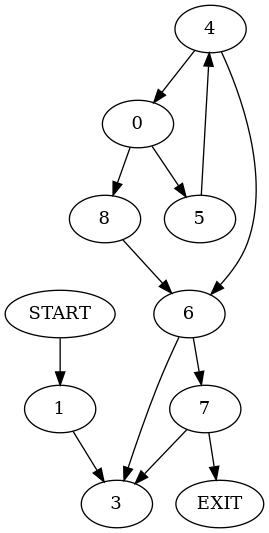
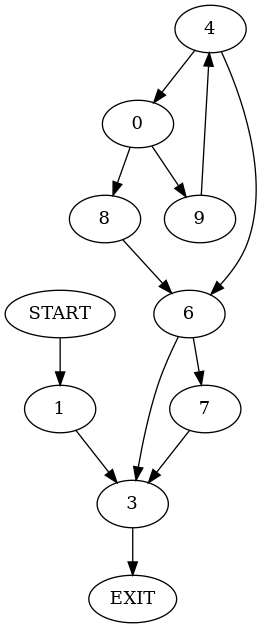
node "5": label "5" -> "9"
edge "7" -> "EXIT": now "3" -> "EXIT"
